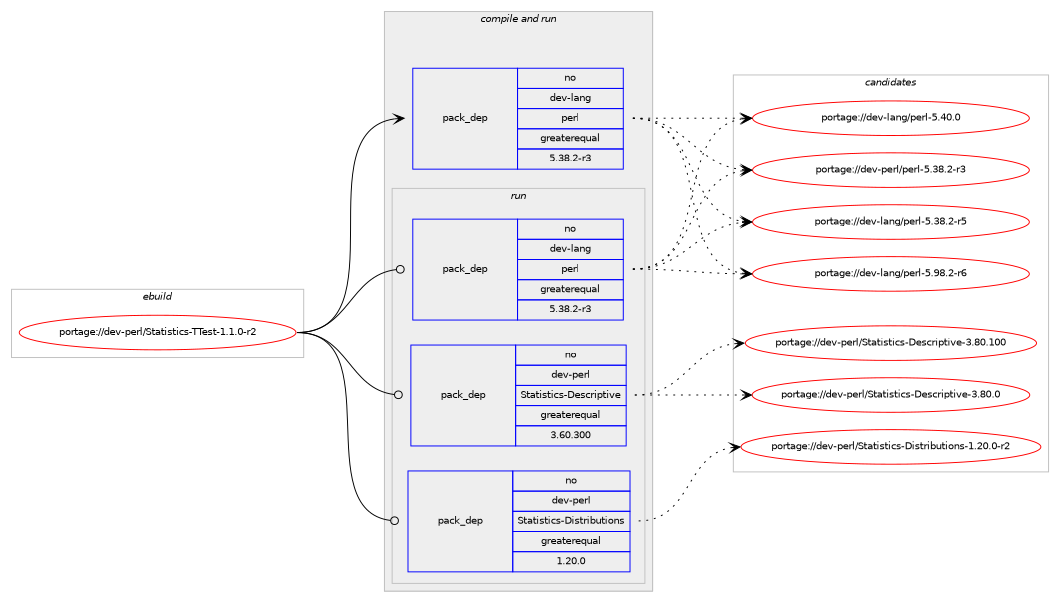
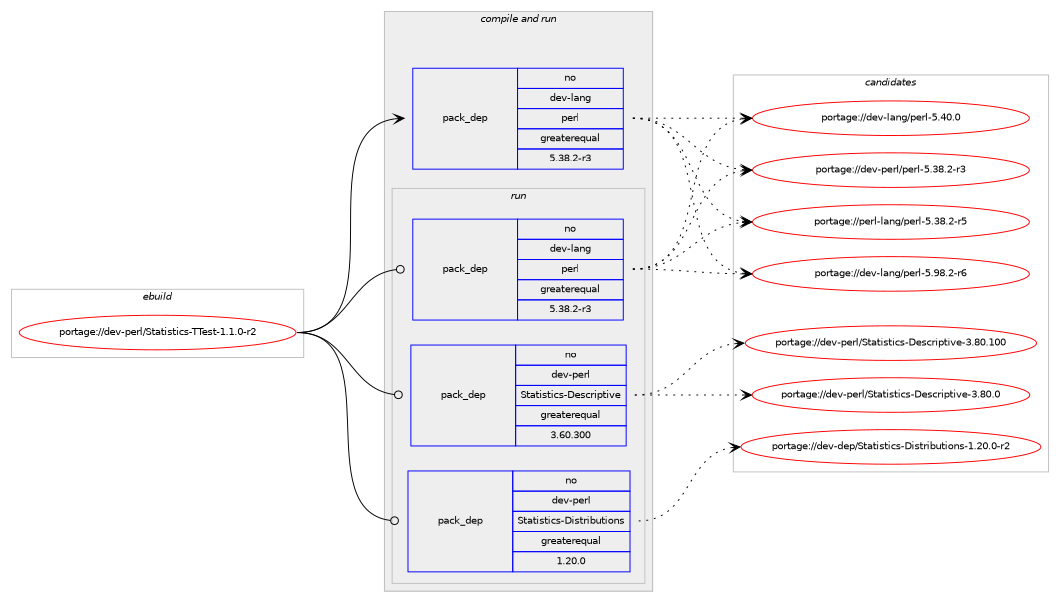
node "portage://dev-lang/perl-5.38.2-r5": label "portage://dev-lang/perl-5.38.2-r5" -> "portage://perl-lang/perl-5.38.2-r5"
node "portage://dev-perl/Statistics-Distributions-1.20.0-r2": label "portage://dev-perl/Statistics-Distributions-1.20.0-r2" -> "portage://dev-dep/Statistics-Distributions-1.20.0-r2"
